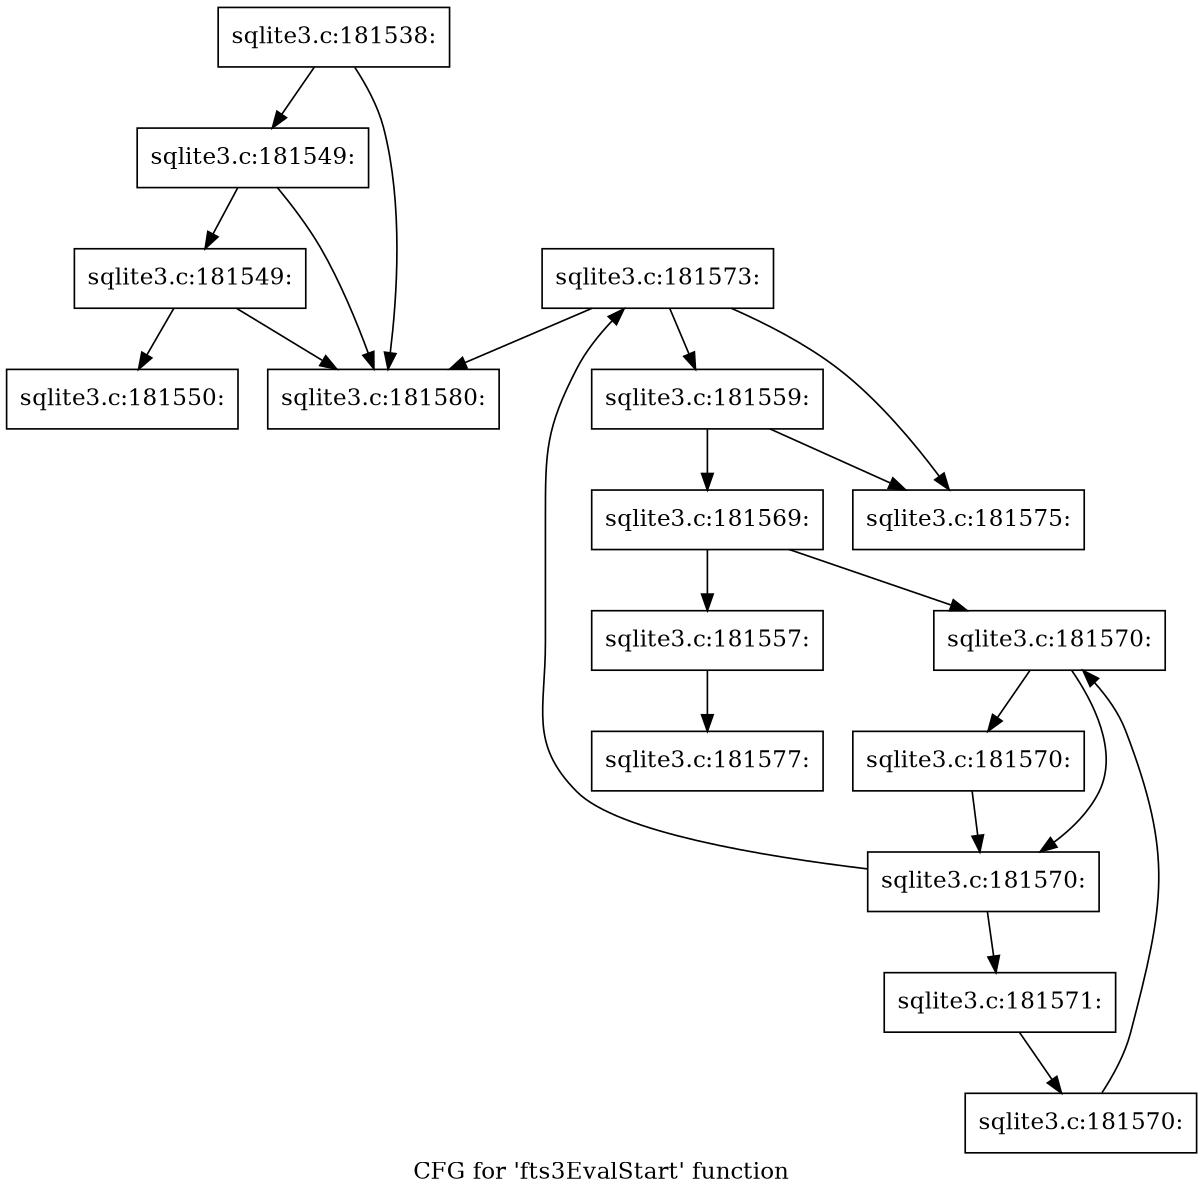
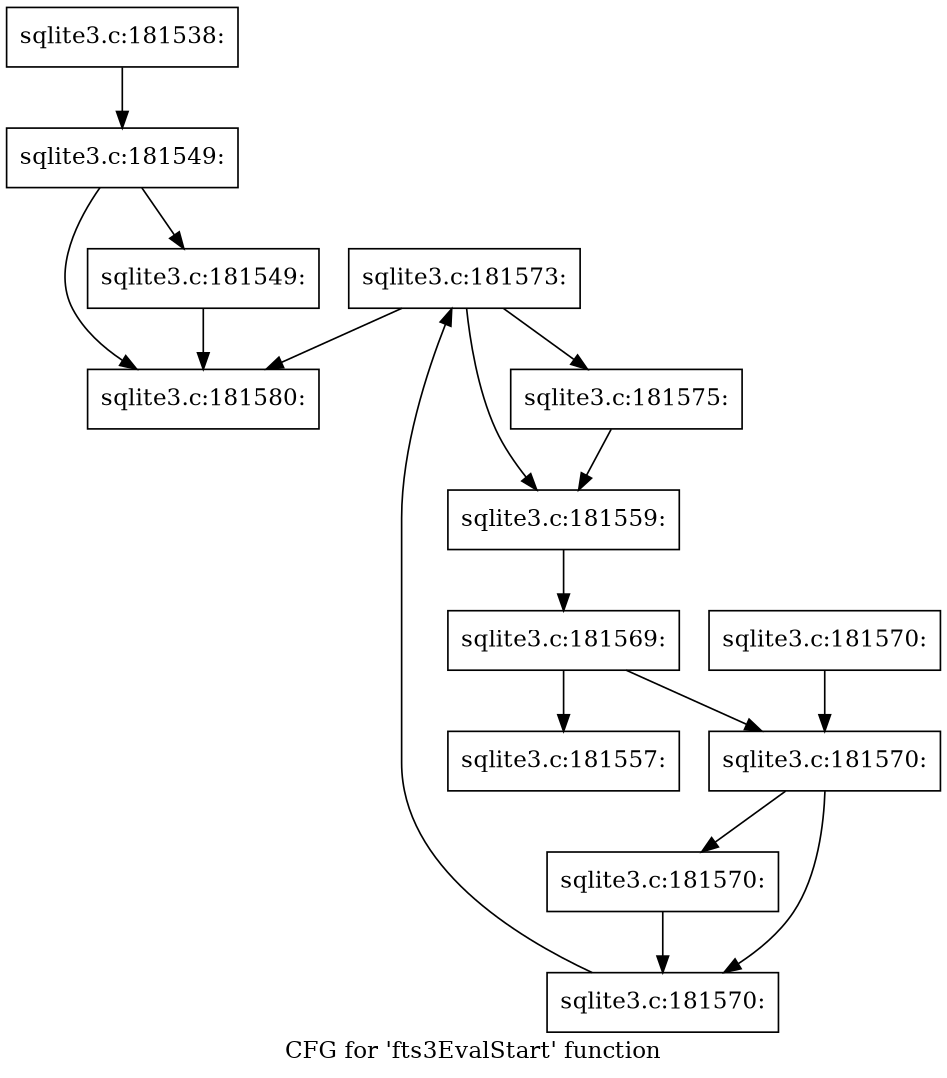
edge "sqlite3.c:181538:" -> "sqlite3.c:181580:": removed
node "sqlite3.c:181550:": removed
edge "sqlite3.c:181559:" -> "sqlite3.c:181575:": reversed
node "sqlite3.c:181577:": removed
node "sqlite3.c:181571:": removed
